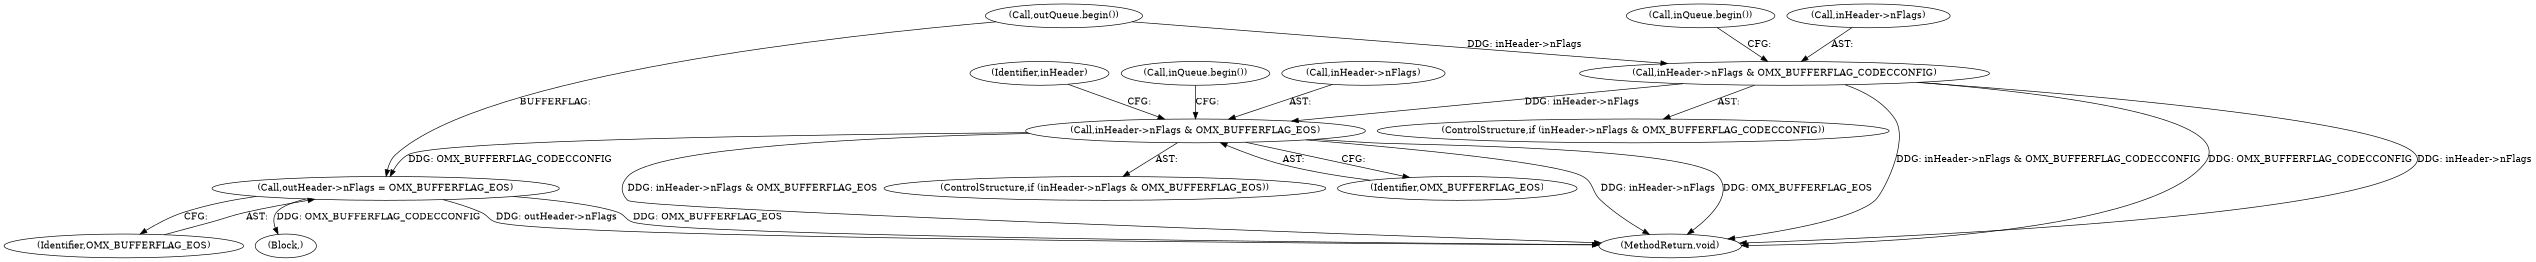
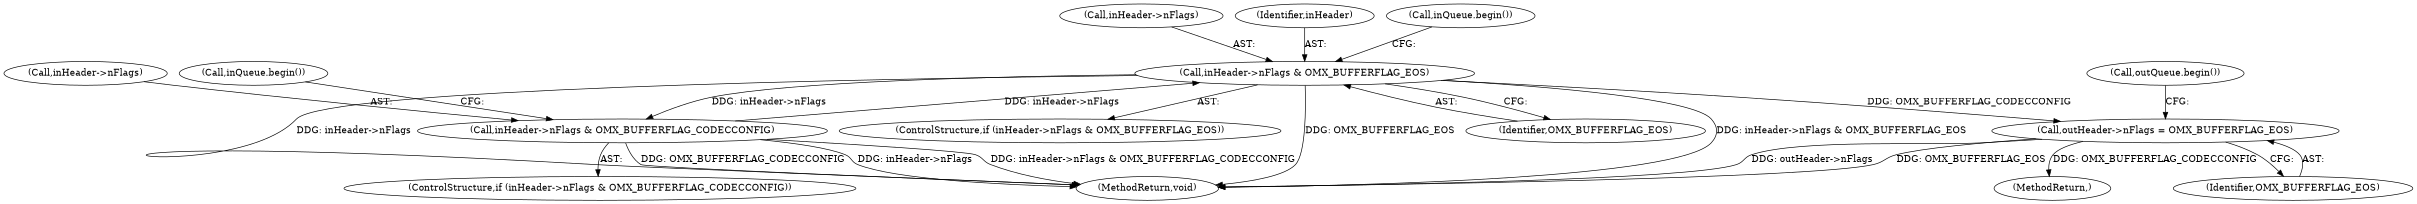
edge "(Call,outQueue.begin())" -> "(Call,inHeader->nFlags & OMX_BUFFERFLAG_CODECCONFIG)": now "(Call,inHeader->nFlags & OMX_BUFFERFLAG_EOS)" -> "(Call,inHeader->nFlags & OMX_BUFFERFLAG_CODECCONFIG)"
edge "(Call,outQueue.begin())" -> "(Call,outHeader->nFlags = OMX_BUFFERFLAG_EOS)": label "BUFFERFLAG: " -> "CFG: "
edge "(Identifier,inHeader)" -> "(Call,inHeader->nFlags & OMX_BUFFERFLAG_EOS)": label "CFG: " -> "AST: "
node "(Block,)": label "(Block,)" -> "(MethodReturn,)"
